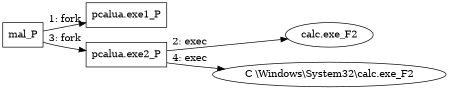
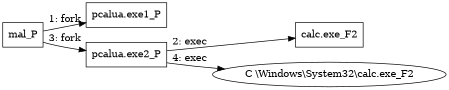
node "calc.exe_F2": shape ellipse -> box
